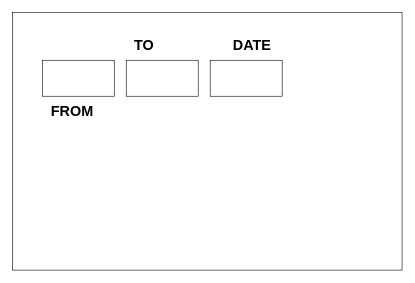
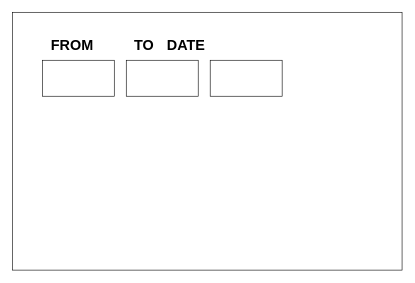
node "DATE": moved (252, 45) -> (186, 45)
node "FROM": moved (72, 111) -> (72, 45)
